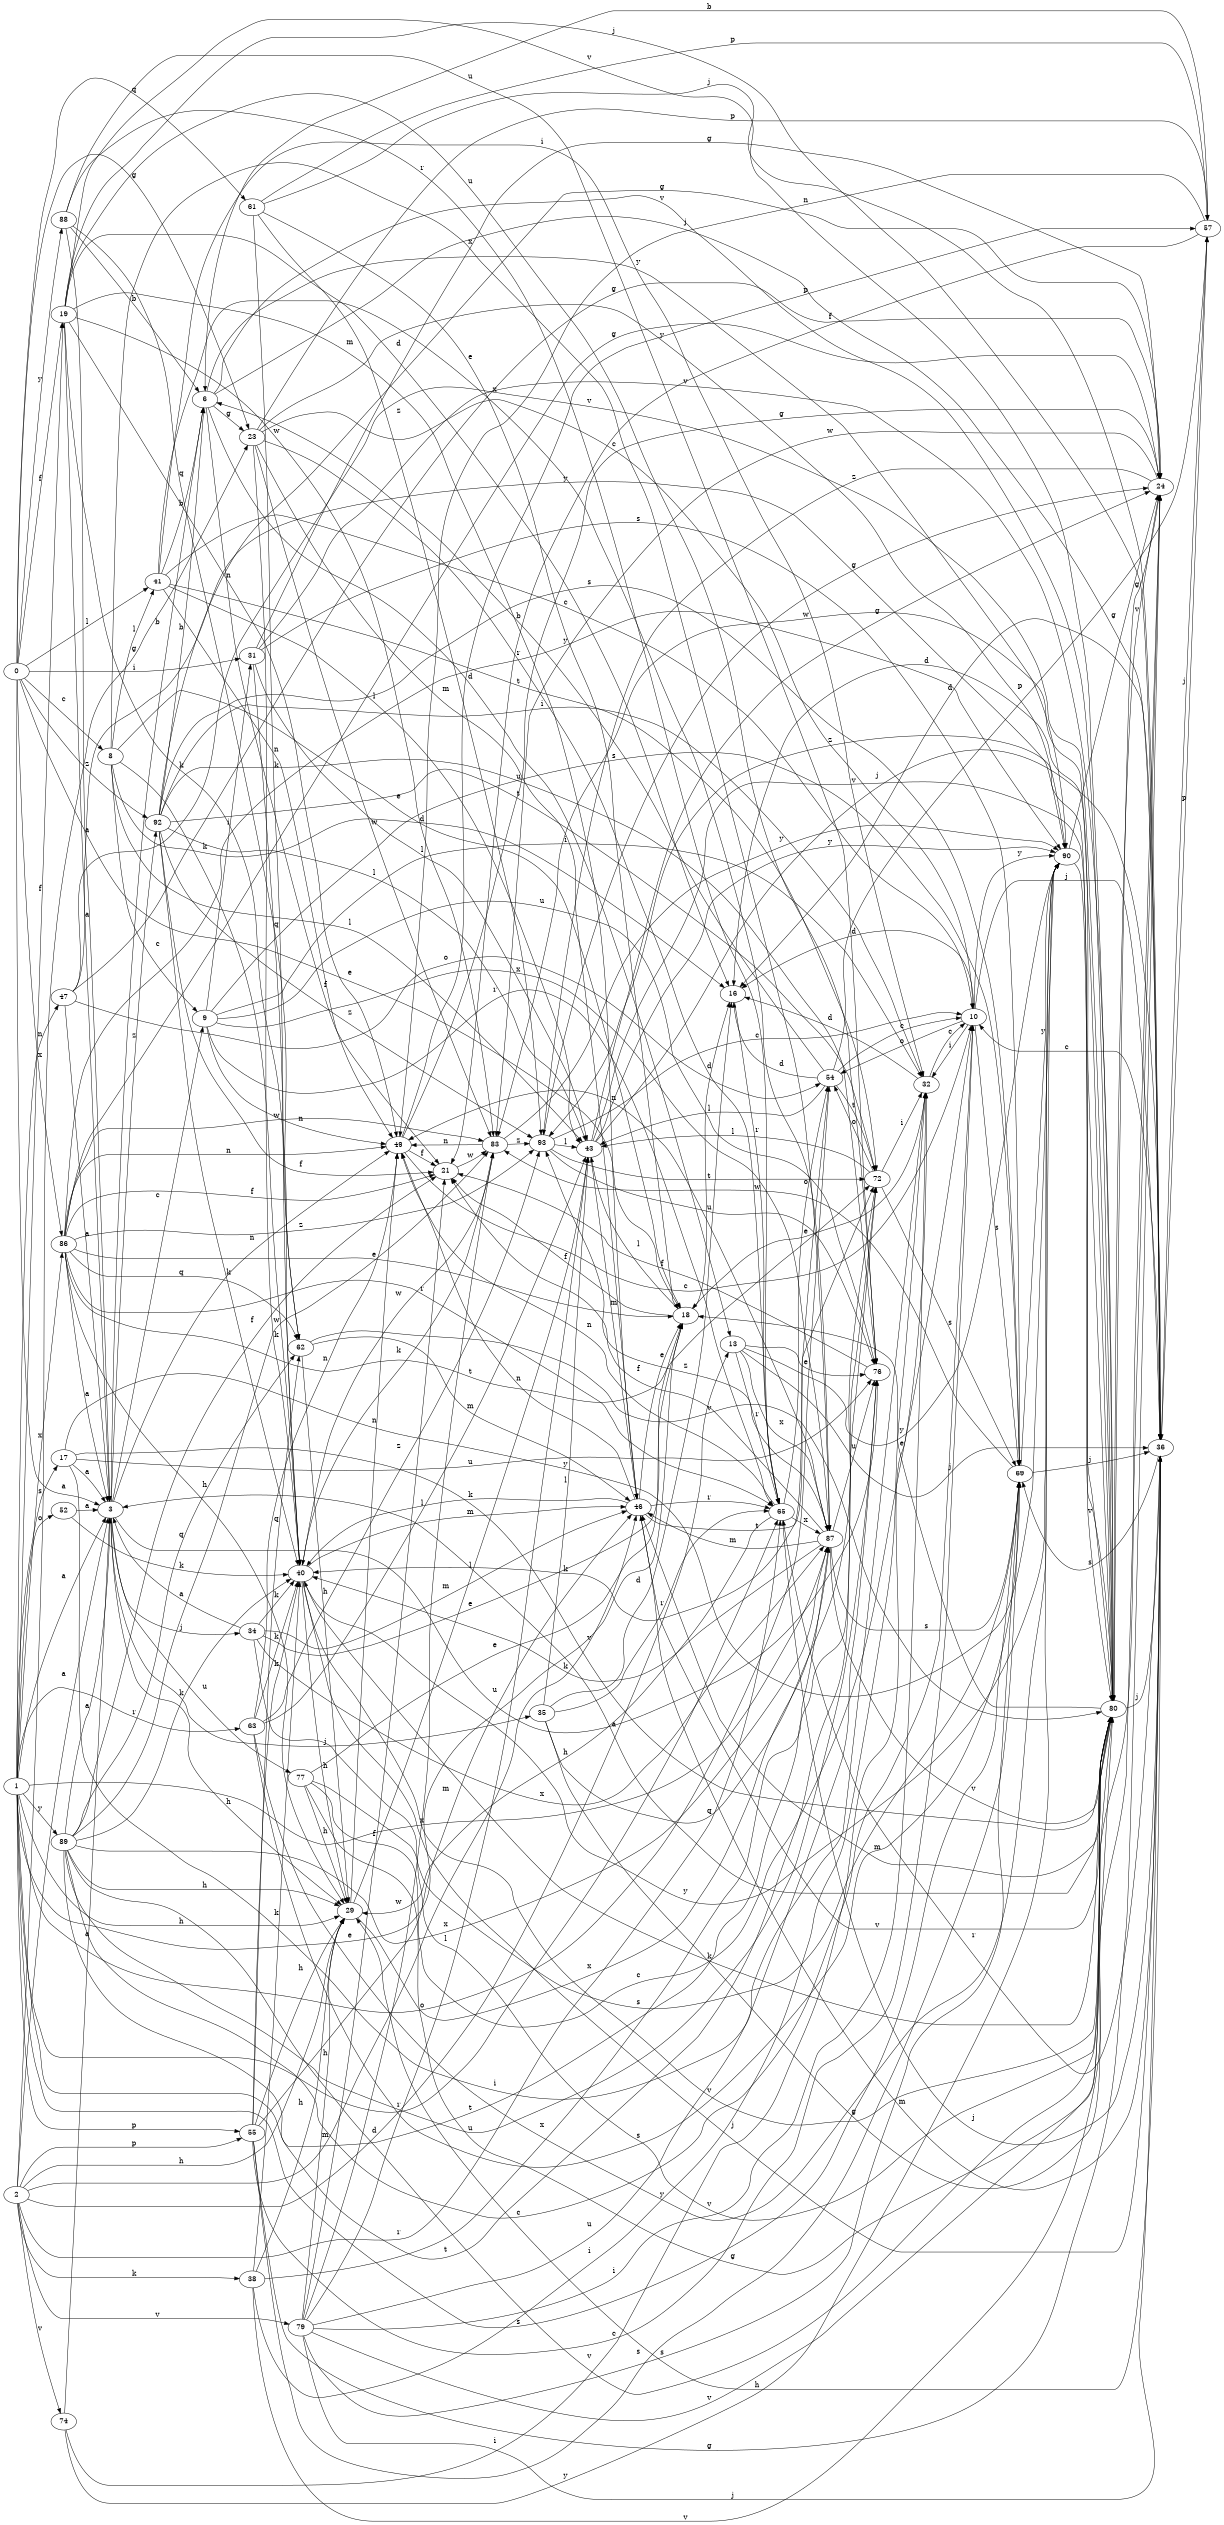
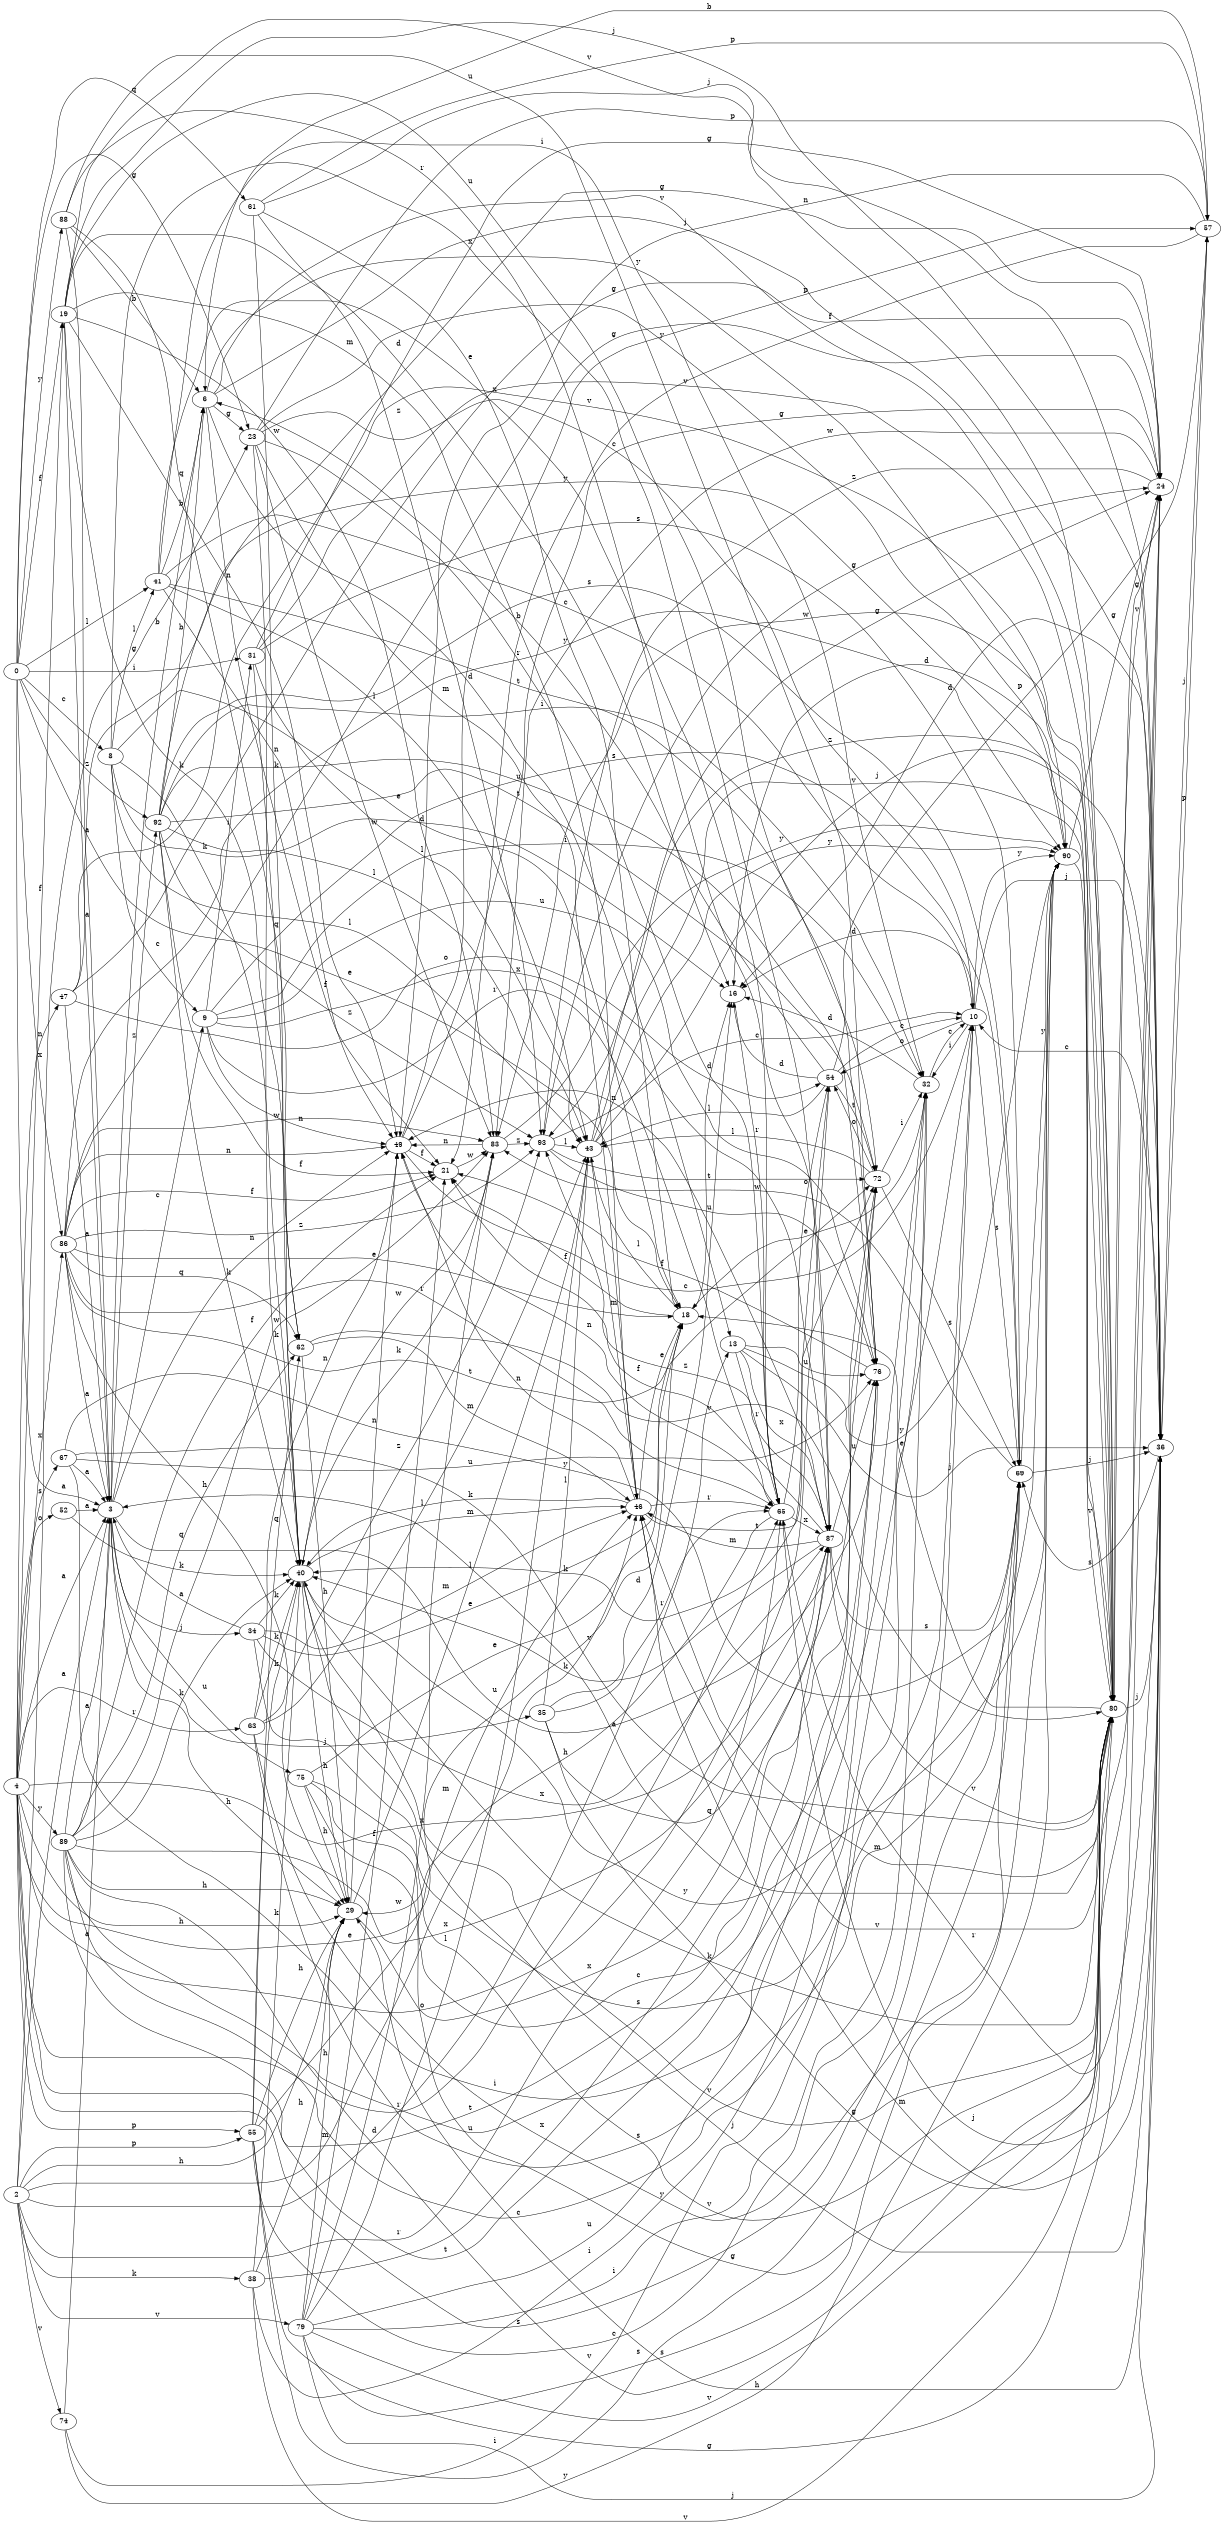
edge "13" -> "76": label "e" -> "u"
node "17": label "17" -> "67"
node "77": label "77" -> "75"
node "1": label "1" -> "4"
